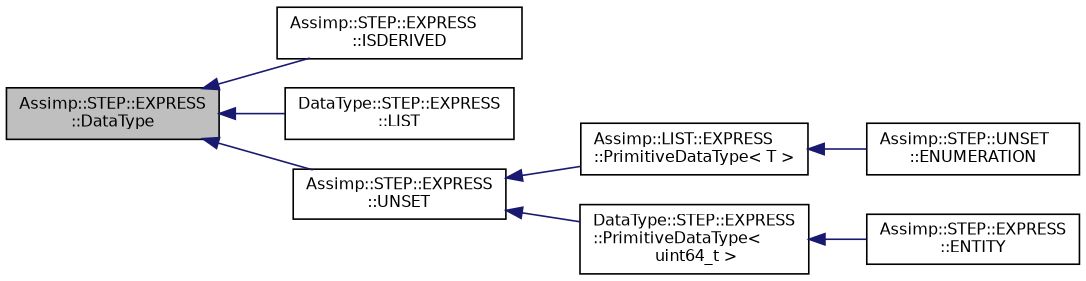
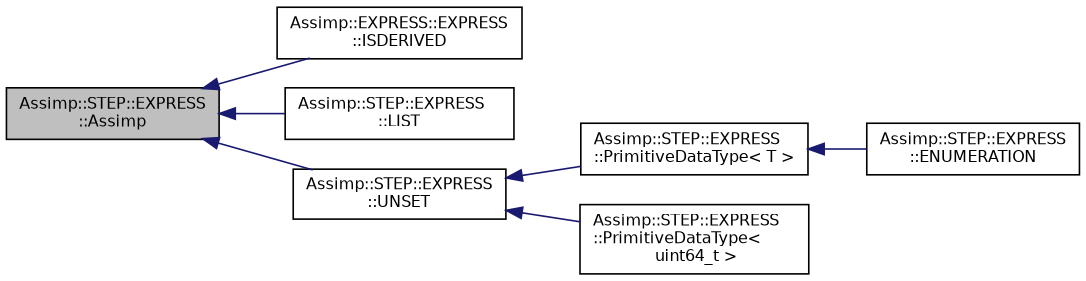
node "Assimp::STEP::EXPRESS ::ISDERIVED": label "Assimp::STEP::EXPRESS ::ISDERIVED" -> "Assimp::EXPRESS::EXPRESS ::ISDERIVED"
node "Assimp::STEP::EXPRESS ::DataType": label "Assimp::STEP::EXPRESS ::DataType" -> "Assimp::STEP::EXPRESS ::Assimp"
node "DataType::STEP::EXPRESS ::LIST": label "DataType::STEP::EXPRESS ::LIST" -> "Assimp::STEP::EXPRESS ::LIST"
node "Assimp::LIST::EXPRESS ::PrimitiveDataType< T >": label "Assimp::LIST::EXPRESS ::PrimitiveDataType< T >" -> "Assimp::STEP::EXPRESS ::PrimitiveDataType< T >"
node "Assimp::STEP::UNSET ::ENUMERATION": label "Assimp::STEP::UNSET ::ENUMERATION" -> "Assimp::STEP::EXPRESS ::ENUMERATION"
node "DataType::STEP::EXPRESS ::PrimitiveDataType< uint64_t >": label "DataType::STEP::EXPRESS ::PrimitiveDataType< uint64_t >" -> "Assimp::STEP::EXPRESS ::PrimitiveDataType< uint64_t >"
node "Assimp::STEP::EXPRESS ::ENTITY": removed
